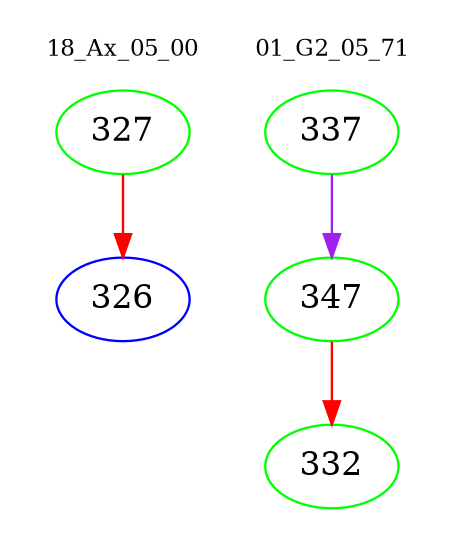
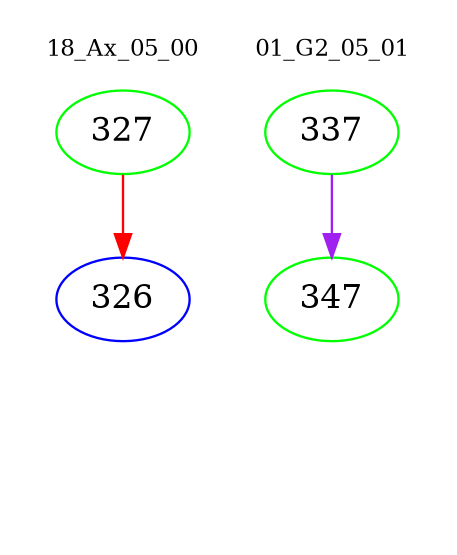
cluster "01_G2_05_71": label "01_G2_05_71" -> "01_G2_05_01"
node "332": removed
